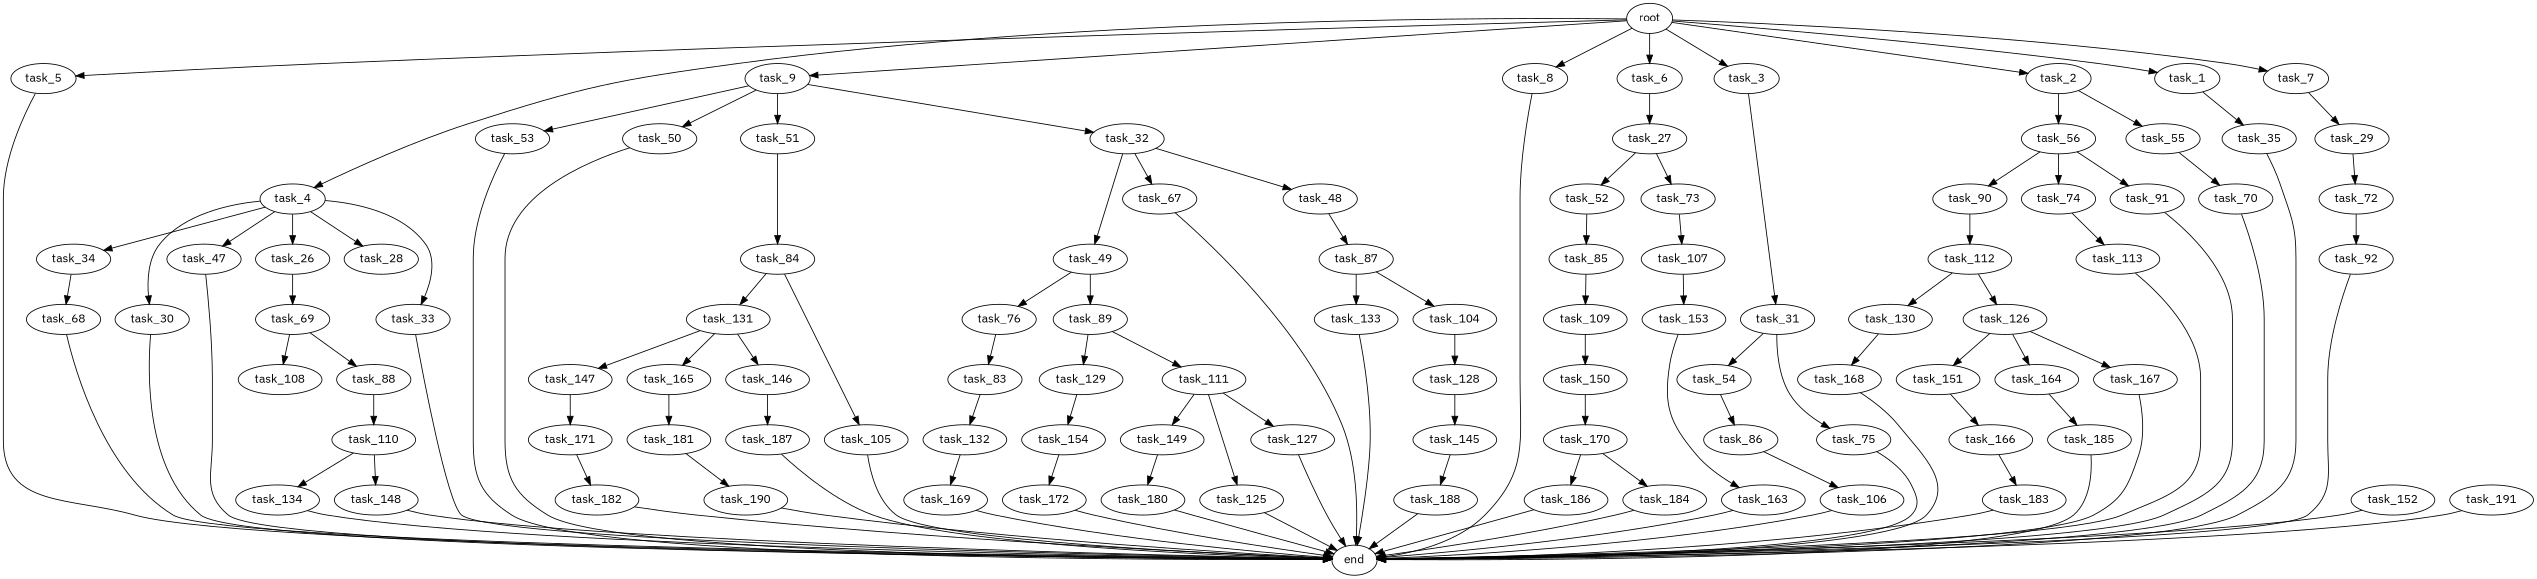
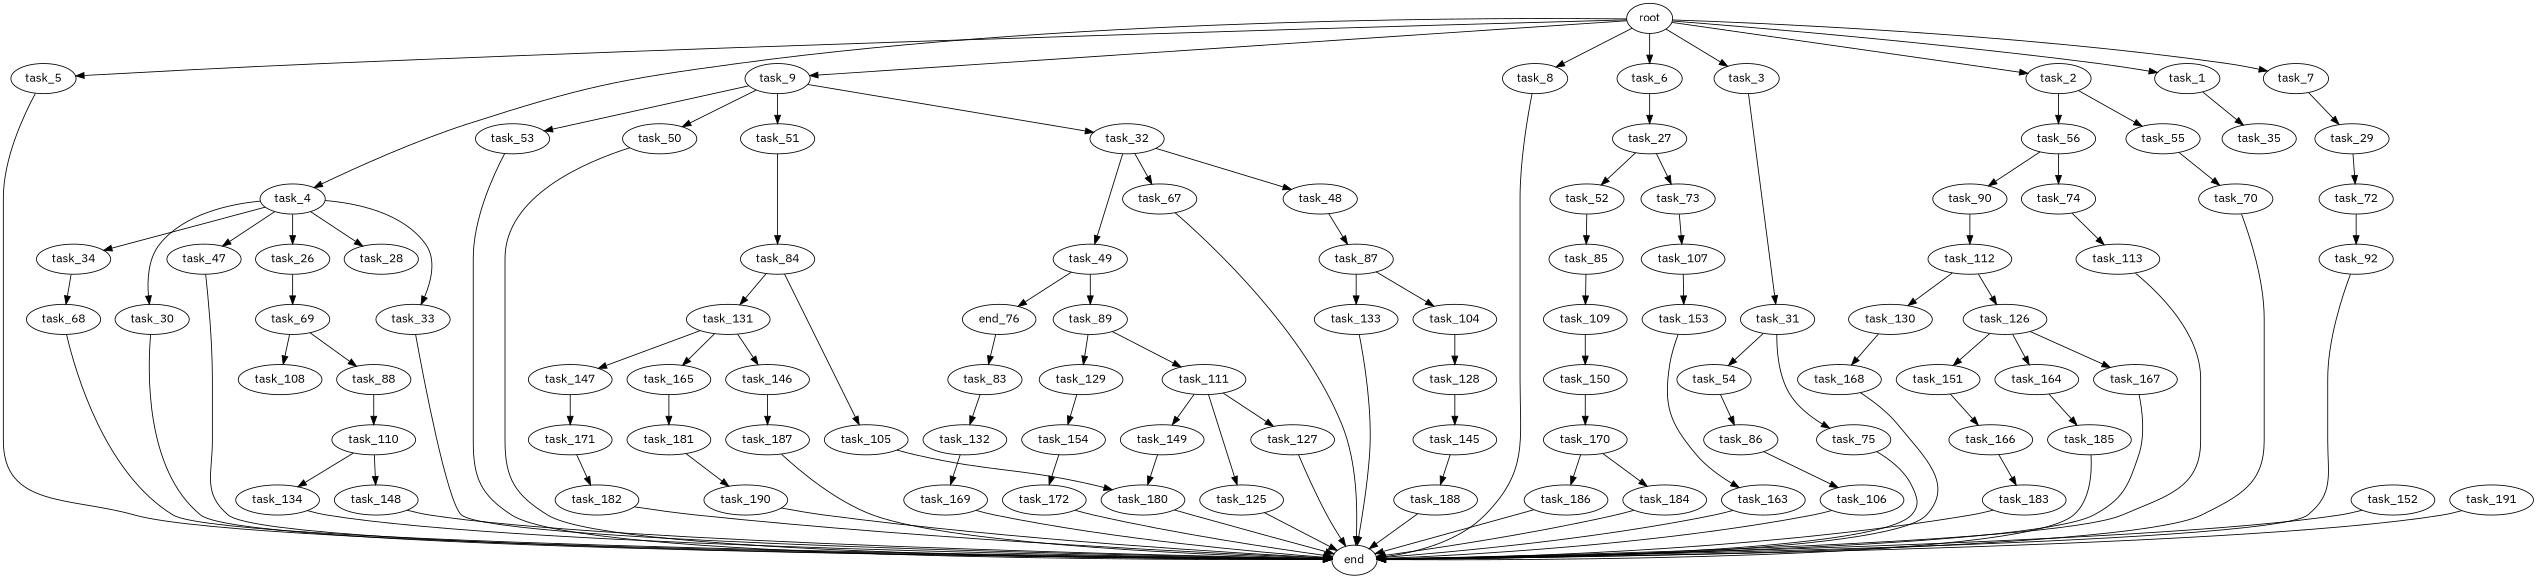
node "task_91": removed
node "task_76": label "task_76" -> "end_76"
edge "task_35" -> "end": removed
edge "task_105" -> "end": now "task_105" -> "task_180"
